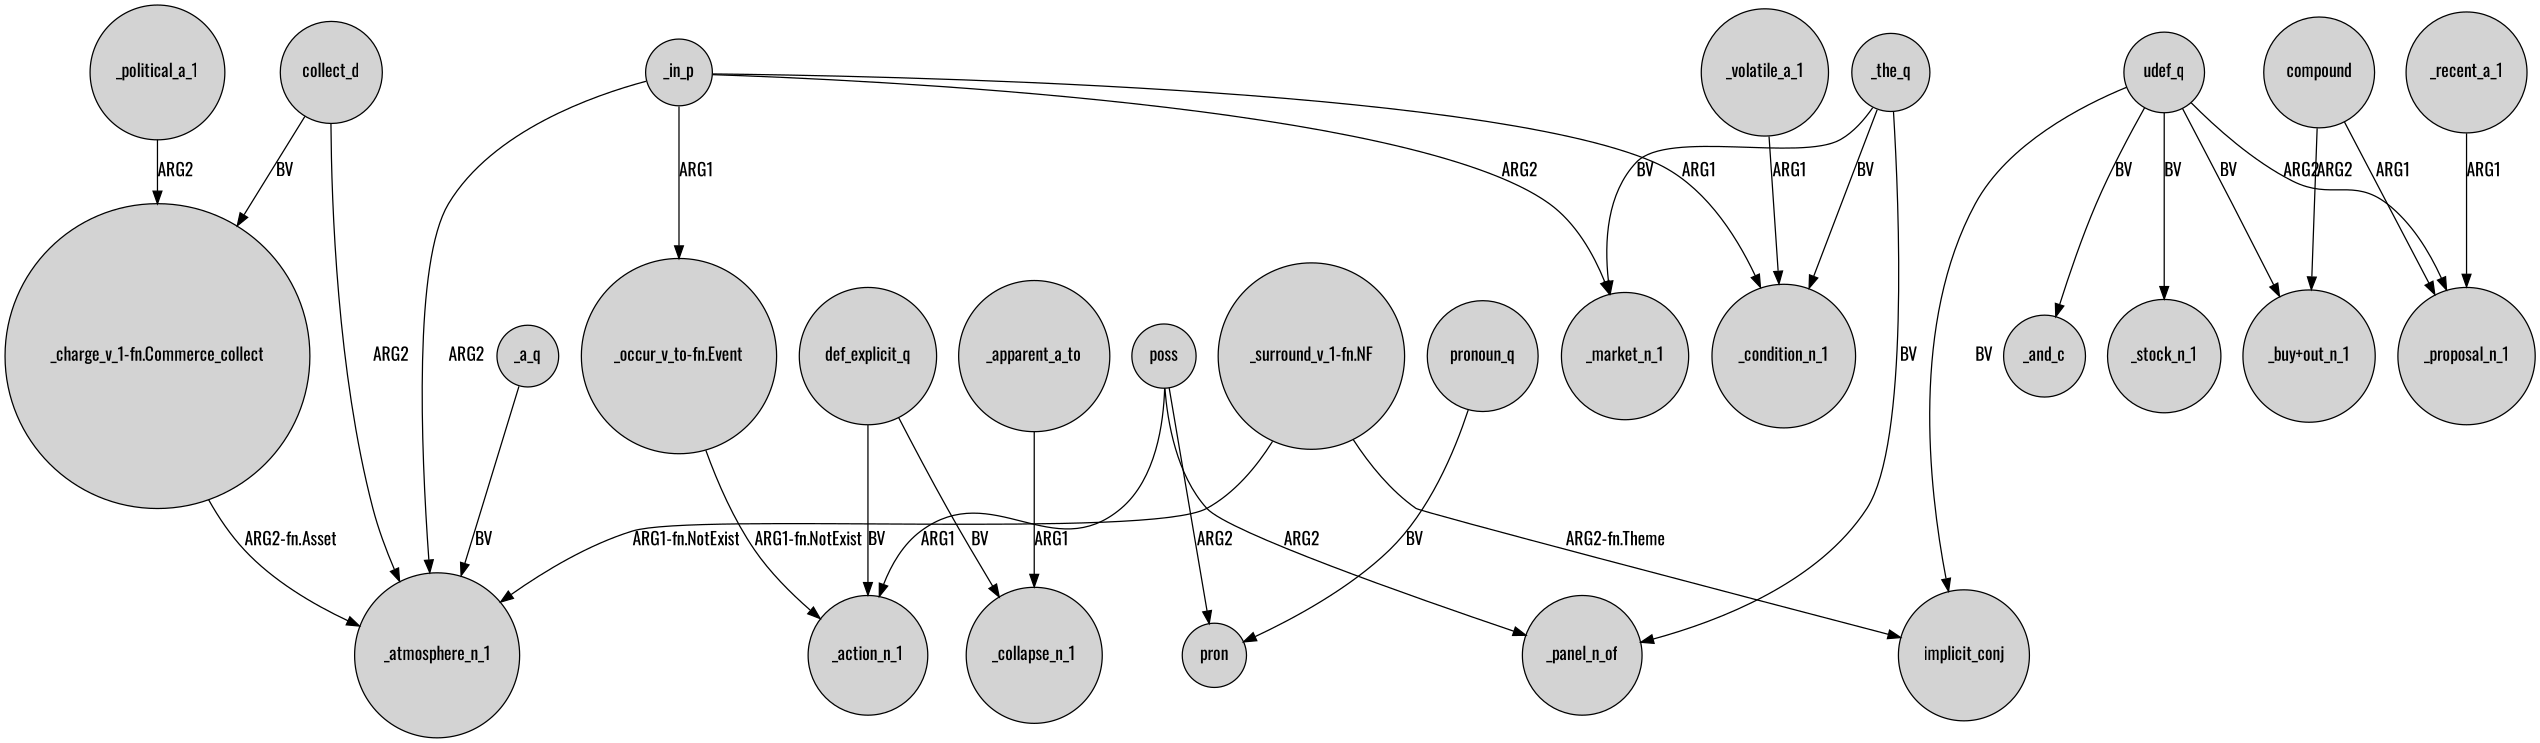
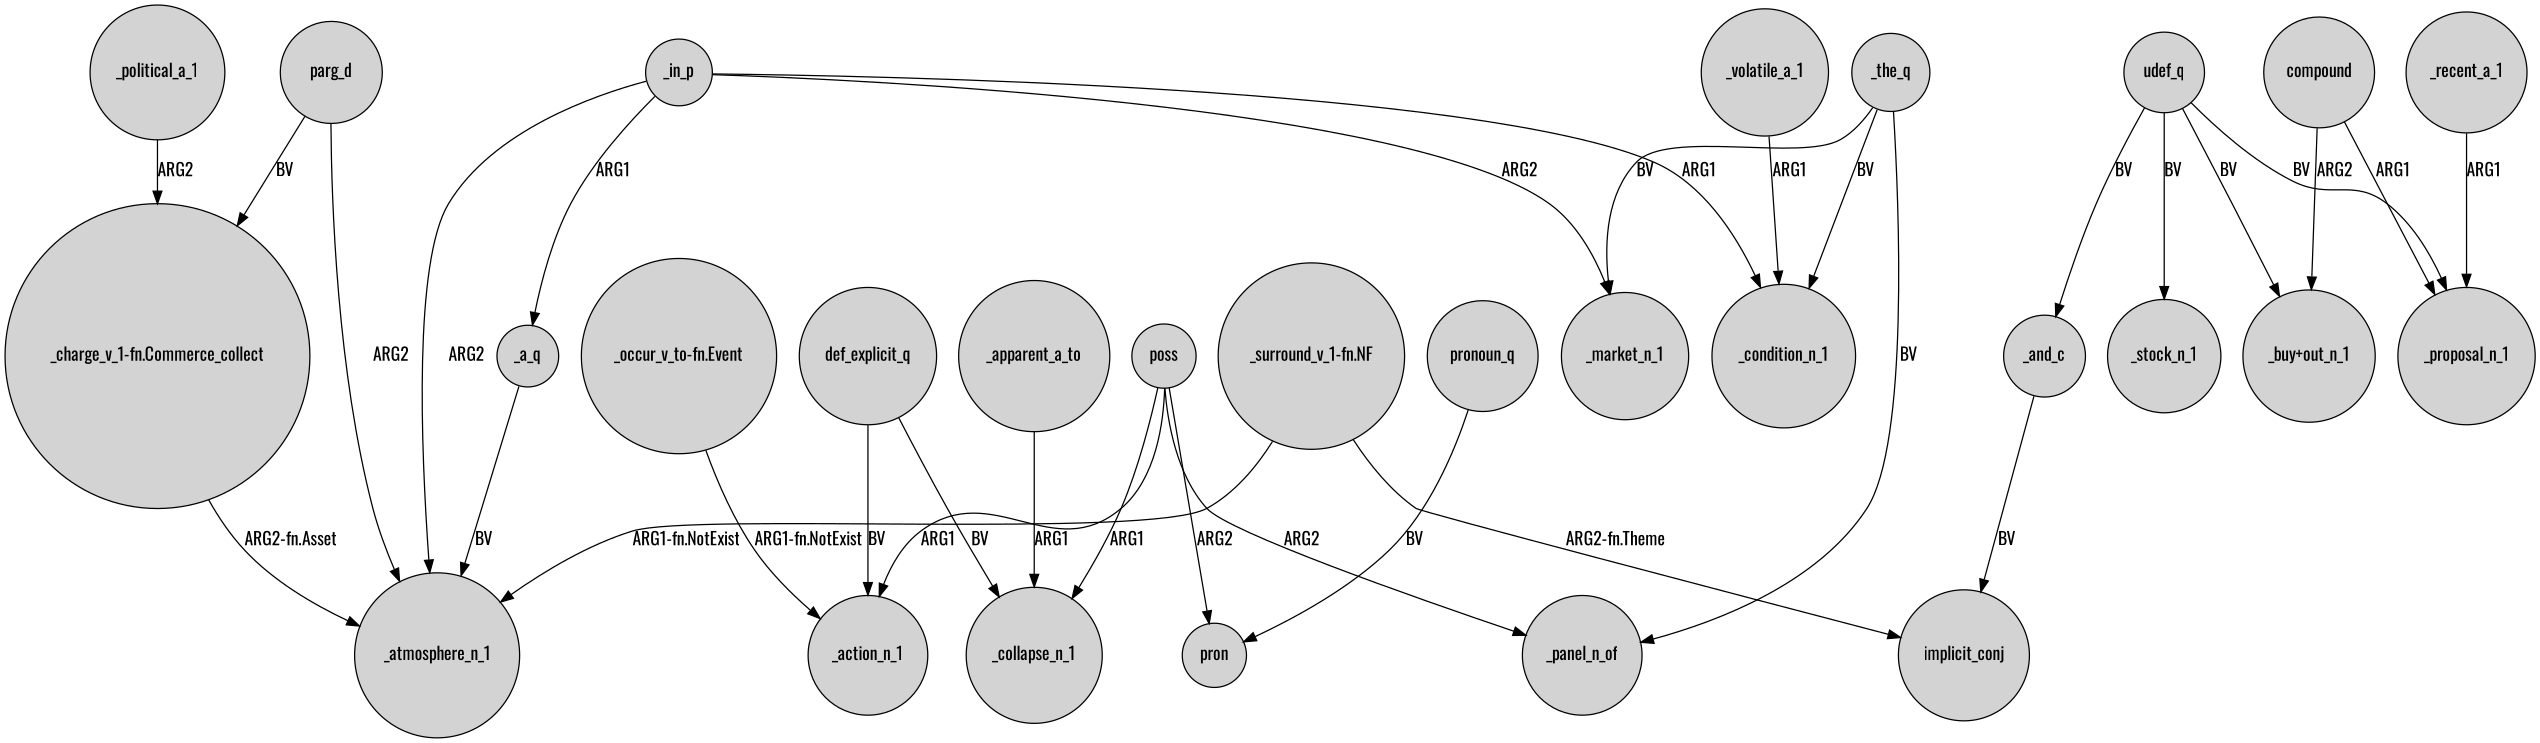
node "collect_d": label "collect_d" -> "parg_d"
edge "udef_q" -> "_proposal_n_1": label "ARG2" -> "BV"
edge "_in_p" -> "_occur_v_to-fn.Event": now "_in_p" -> "_a_q"
edge "udef_q" -> "implicit_conj": now "_and_c" -> "implicit_conj"
edge "poss" -> "_collapse_n_1": added, label "ARG1"
